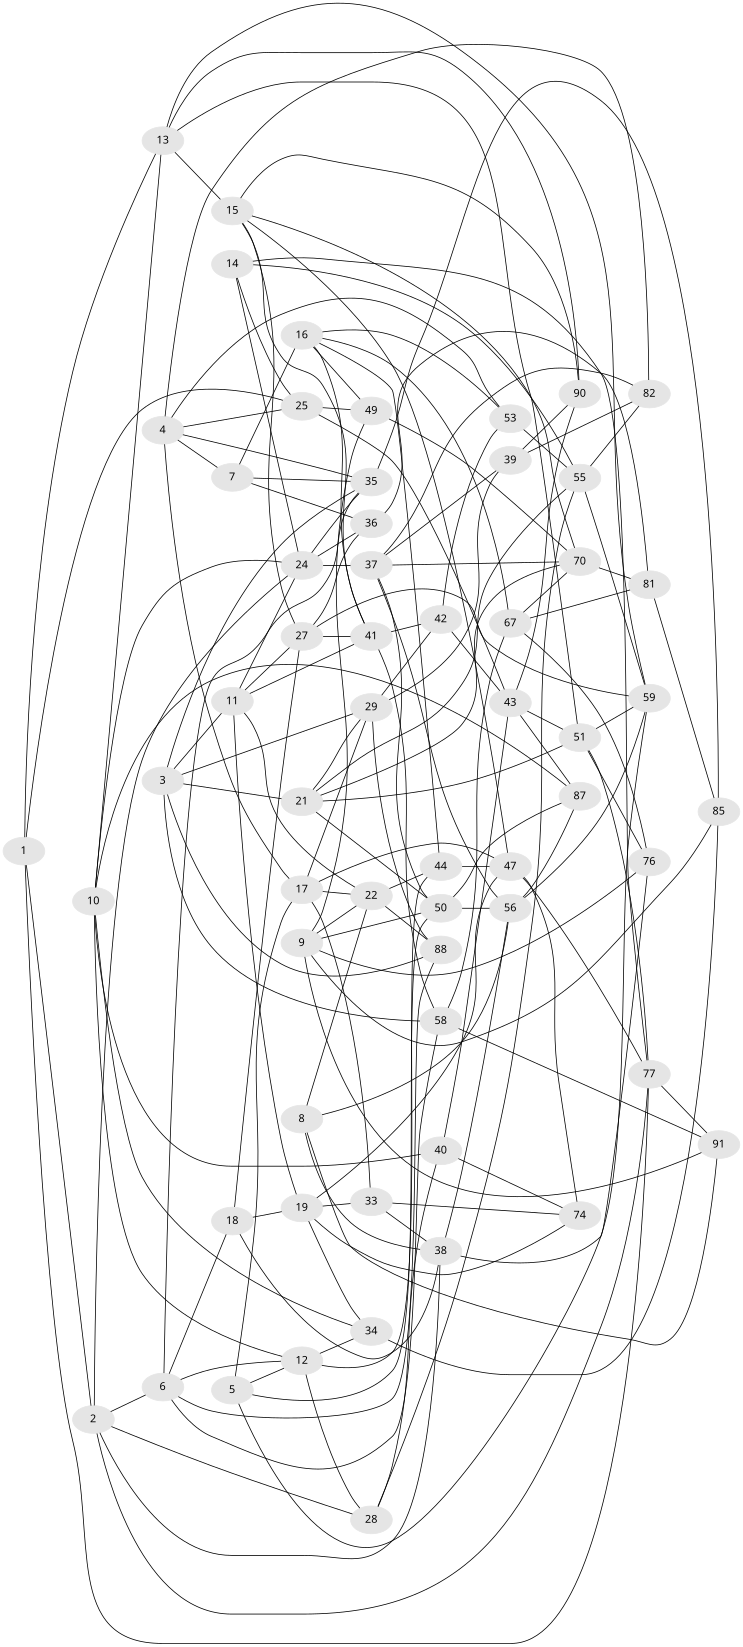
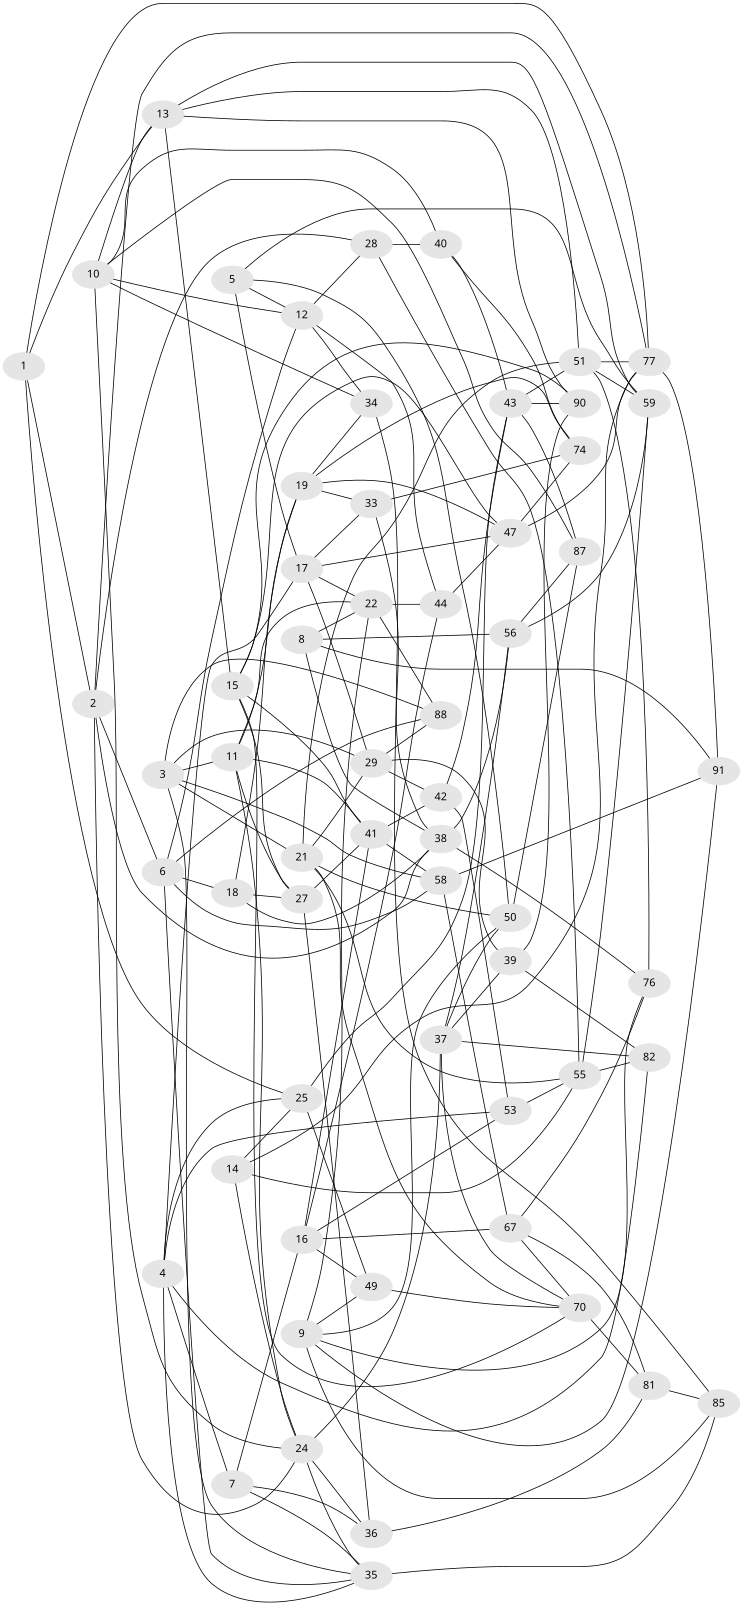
edge "27" -- "59": removed
edge "50" -- "56": removed
